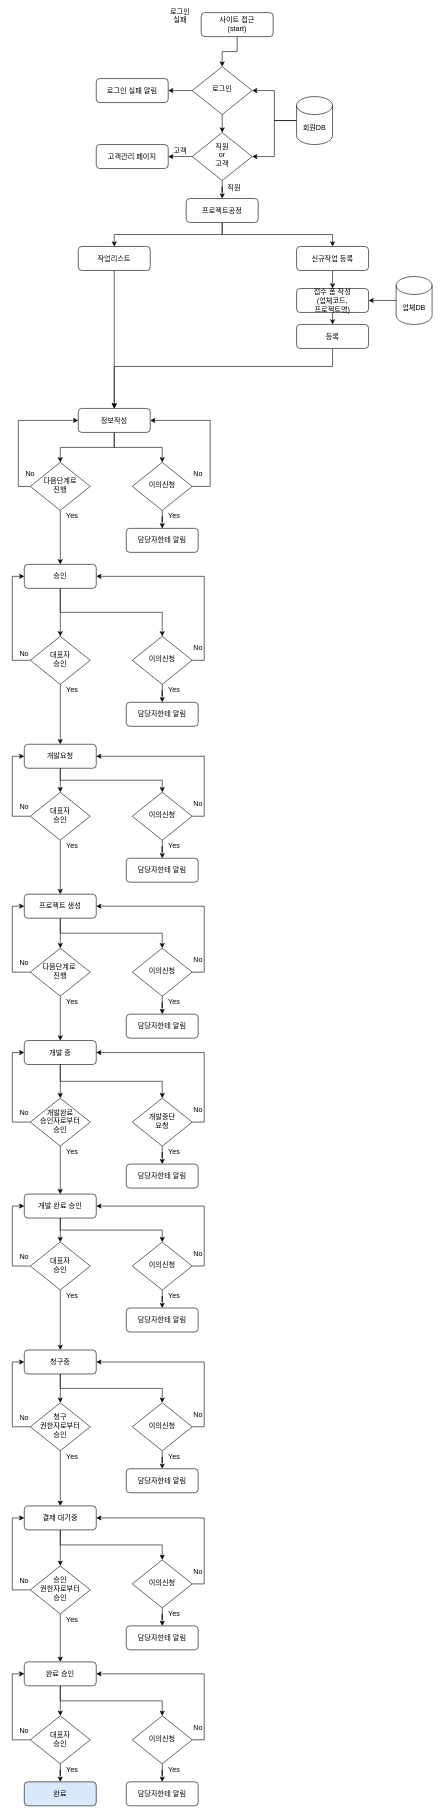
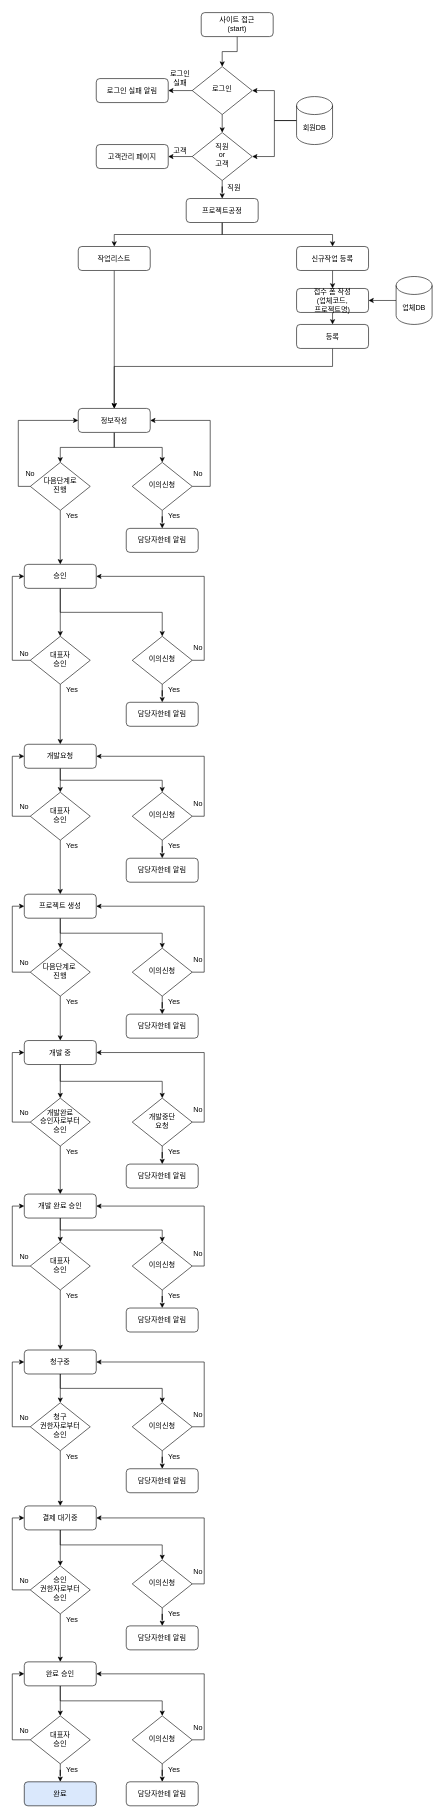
node "로그인실패": moved (180, 15) -> (180, 78)
